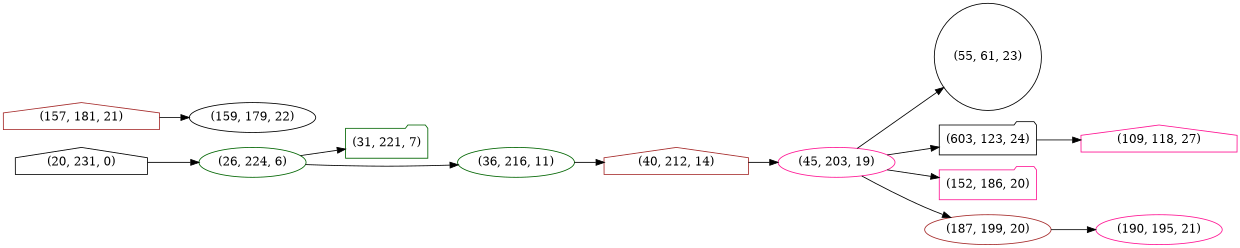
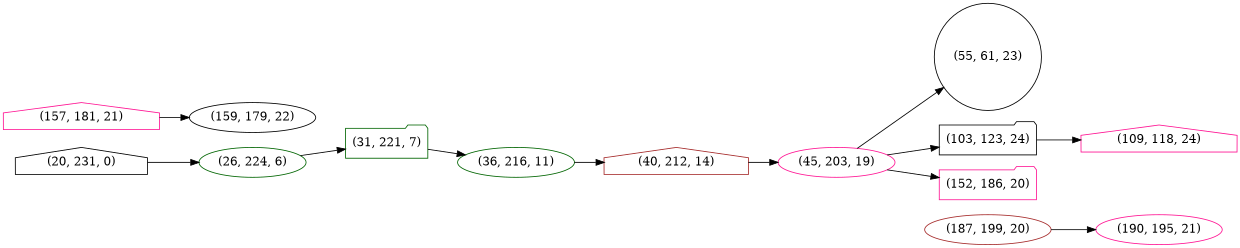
node "(157, 181, 21)": color brown -> deeppink
node "(603, 123, 24)": label "(603, 123, 24)" -> "(103, 123, 24)"
node "(109, 118, 27)": label "(109, 118, 27)" -> "(109, 118, 24)"
edge "(26, 224, 6)" -> "(36, 216, 11)": now "(31, 221, 7)" -> "(36, 216, 11)"
edge "(45, 203, 19)" -> "(187, 199, 20)": removed
